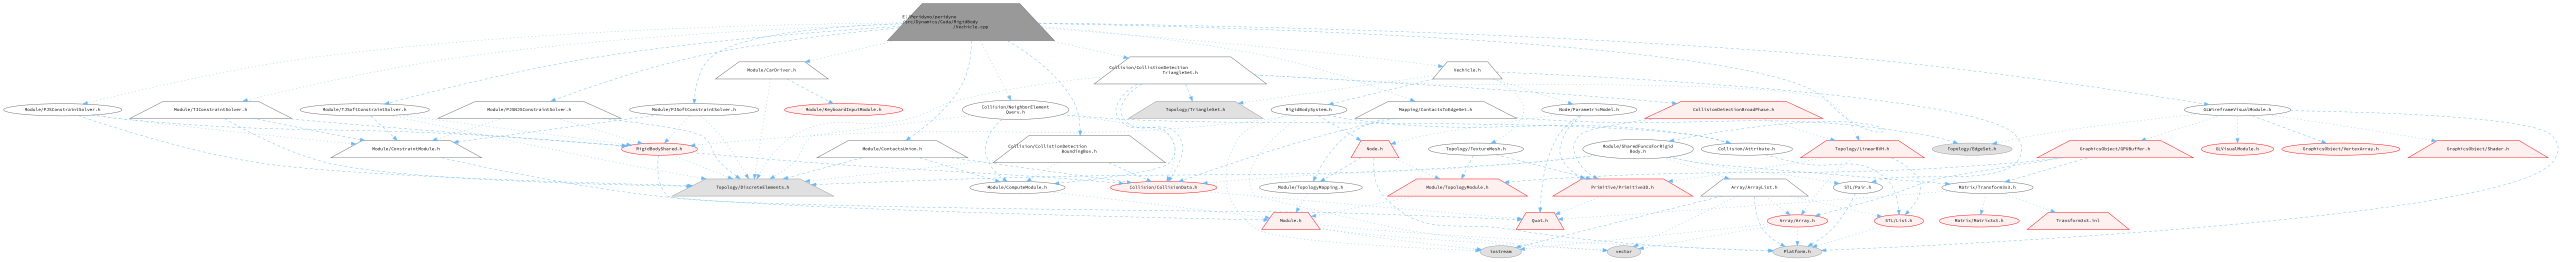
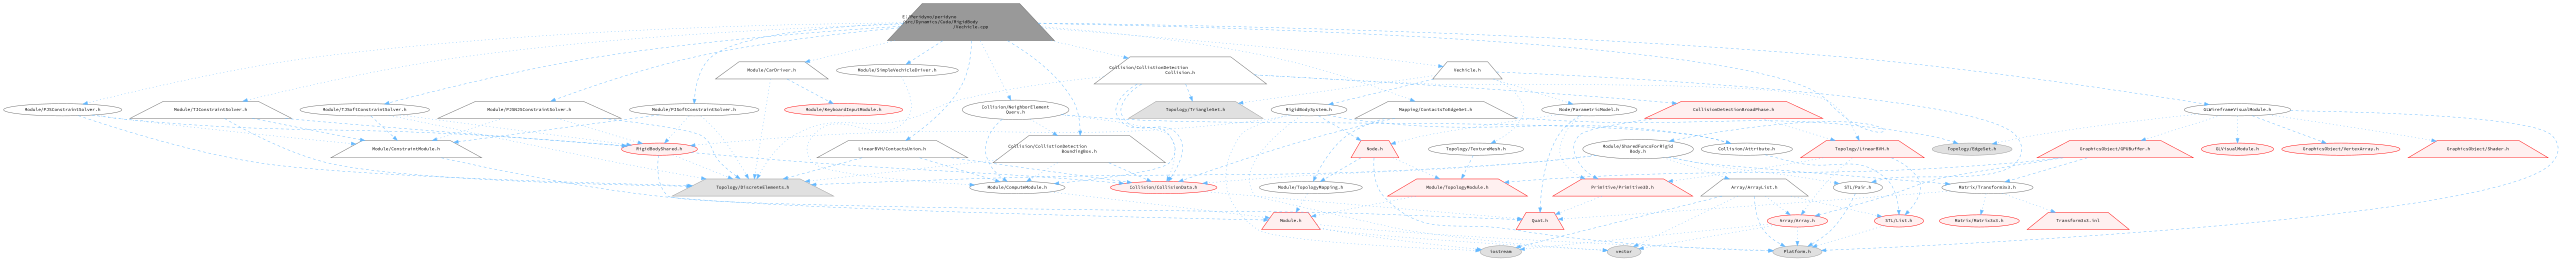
node "Module/SimpleVechicleDriver.h": added
node "Collision/CollistionDetection TriangleSet.h": label "Collision/CollistionDetection TriangleSet.h" -> "Collision/CollistionDetection Collision.h"
edge "Collision/NeighborElement Query.h" -> "Topology/DiscreteElements.h": now "Collision/NeighborElement Query.h" -> "Collision/CollistionDetection BoundingBox.h"
edge "Node/ParametricModel.h" -> "Primitive/Primitive3D.h": style dashed -> dotted
node "Module/ContactsUnion.h": label "Module/ContactsUnion.h" -> "LinearBVH/ContactsUnion.h"
edge "Topology/TextureMesh.h" -> "Primitive/Primitive3D.h": removed
